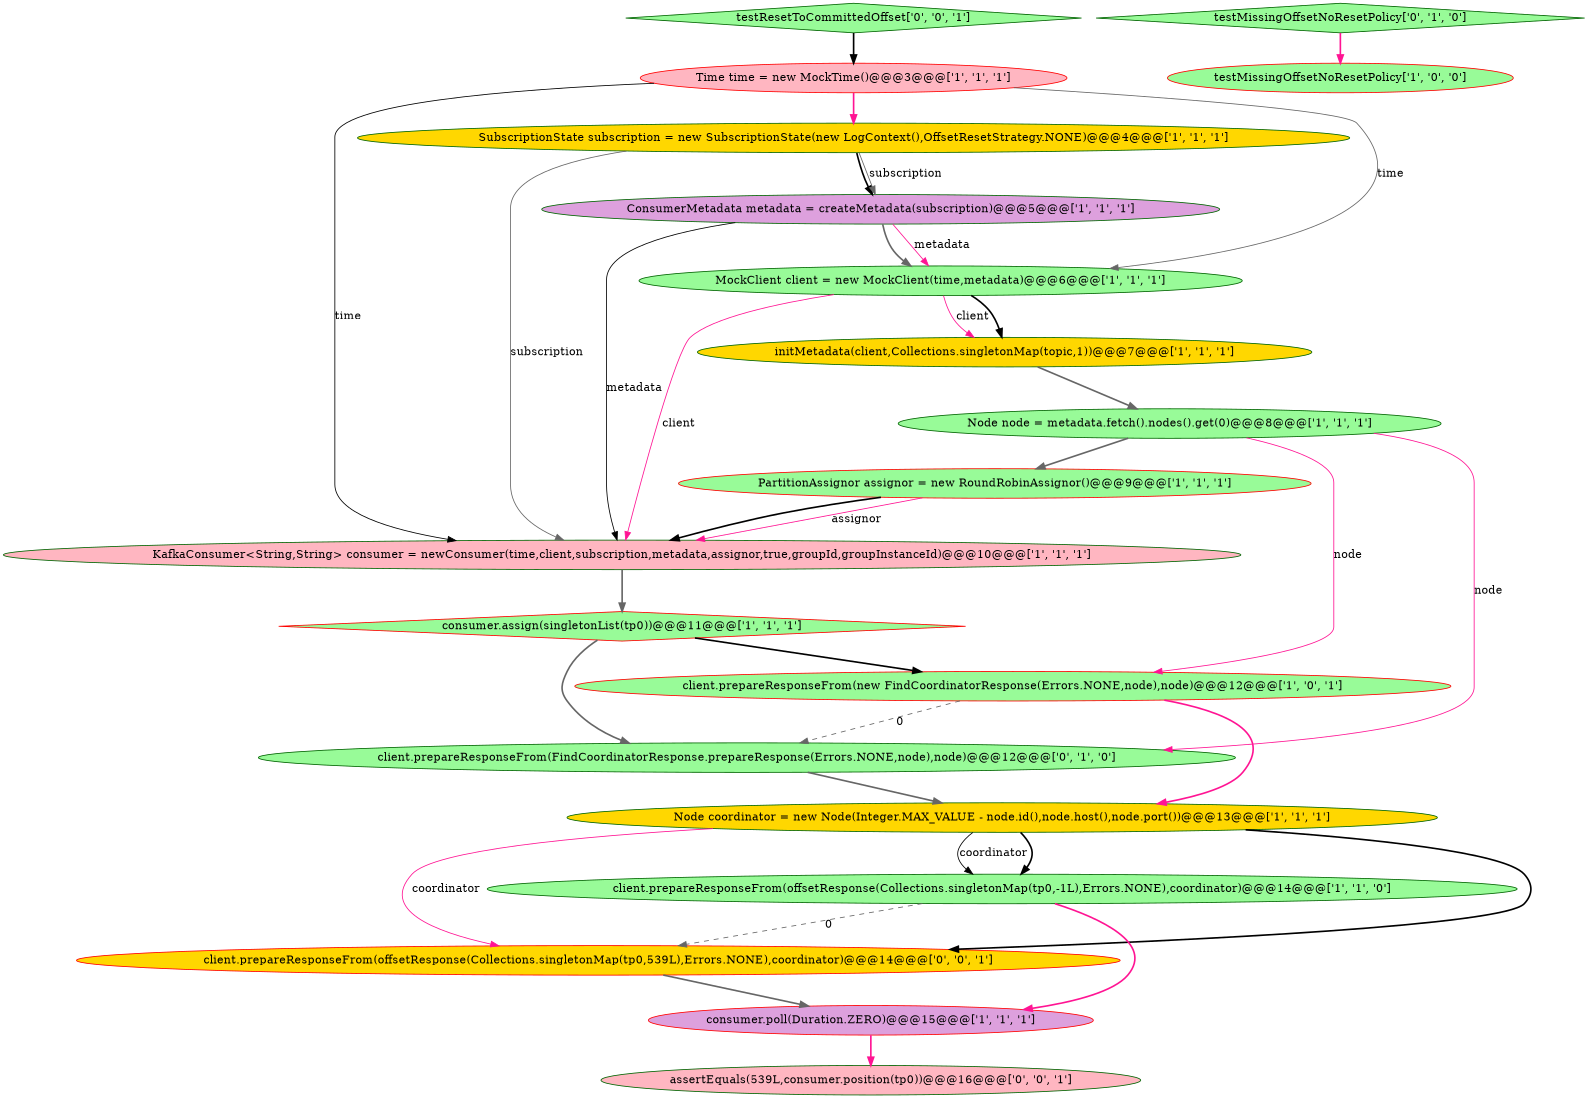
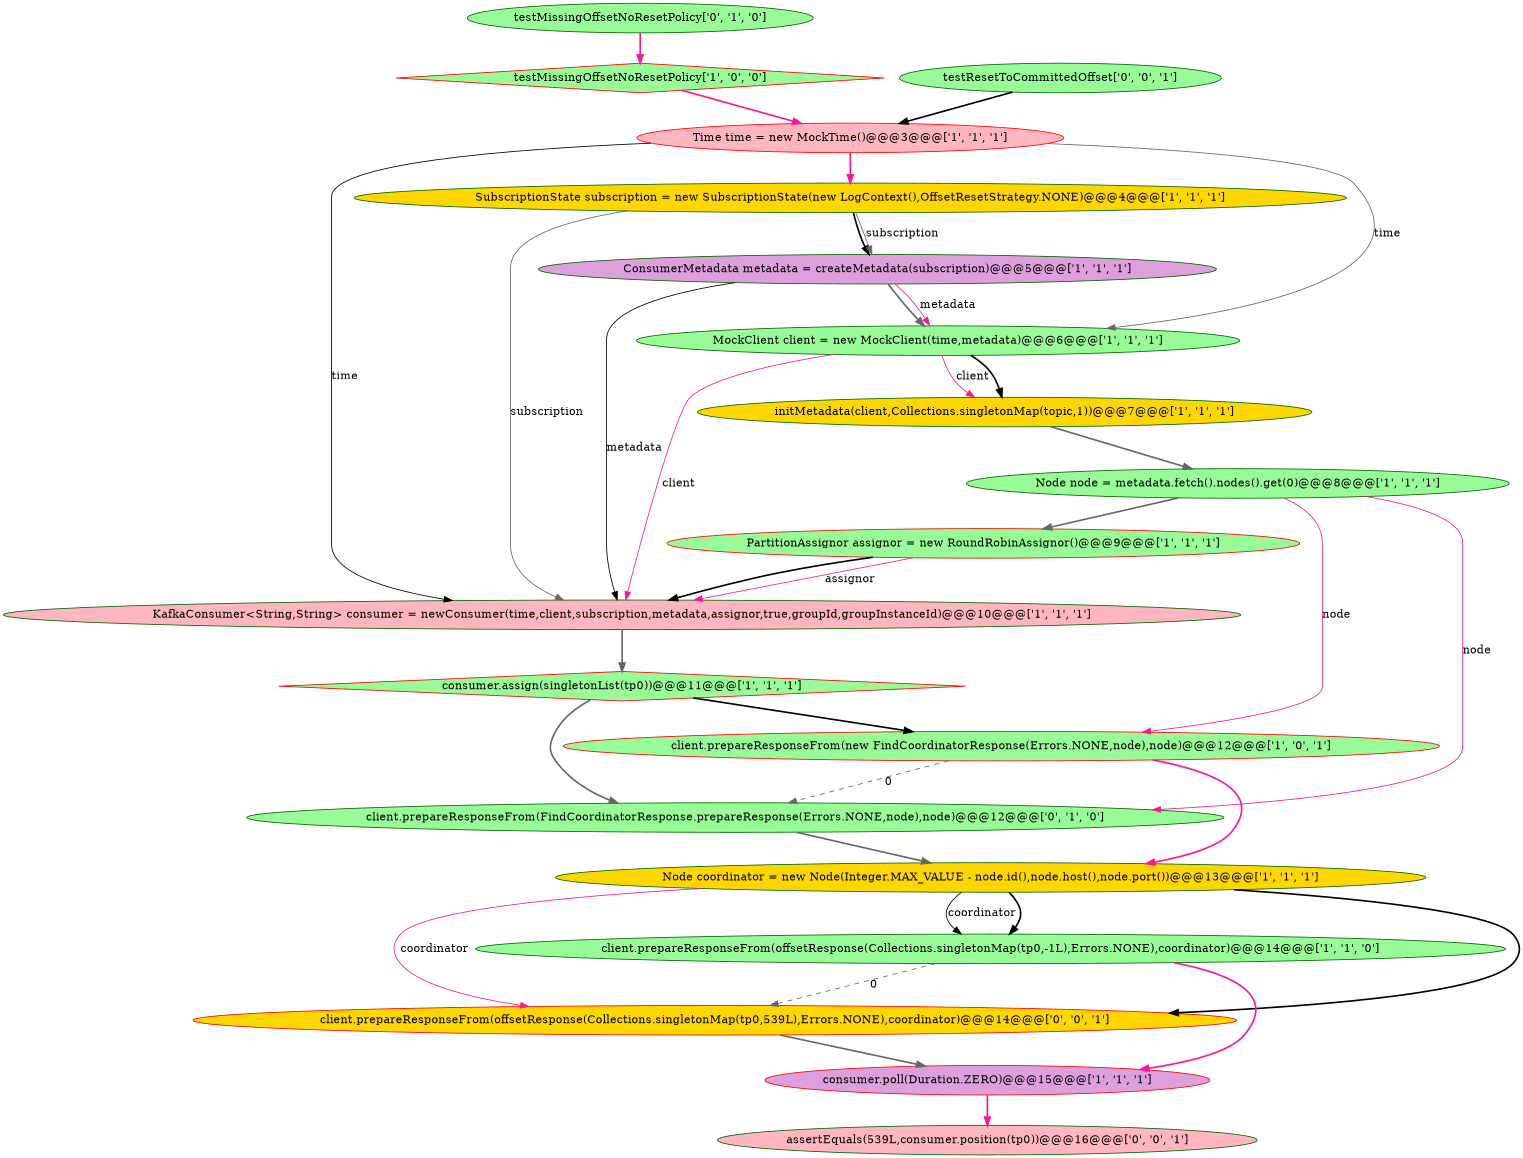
node "testResetToCommittedOffset['0', '0', '1']": shape diamond -> ellipse
node "testMissingOffsetNoResetPolicy['0', '1', '0']": shape diamond -> ellipse
node "testMissingOffsetNoResetPolicy['1', '0', '0']": shape ellipse -> diamond
edge "testMissingOffsetNoResetPolicy['1', '0', '0']" -> "Time time = new MockTime()@@@3@@@['1', '1', '1']": added
